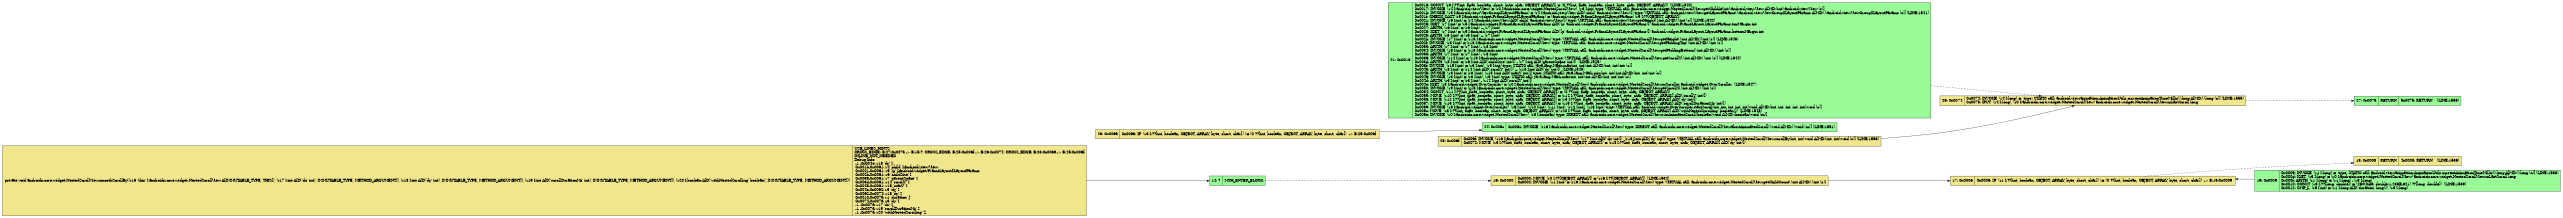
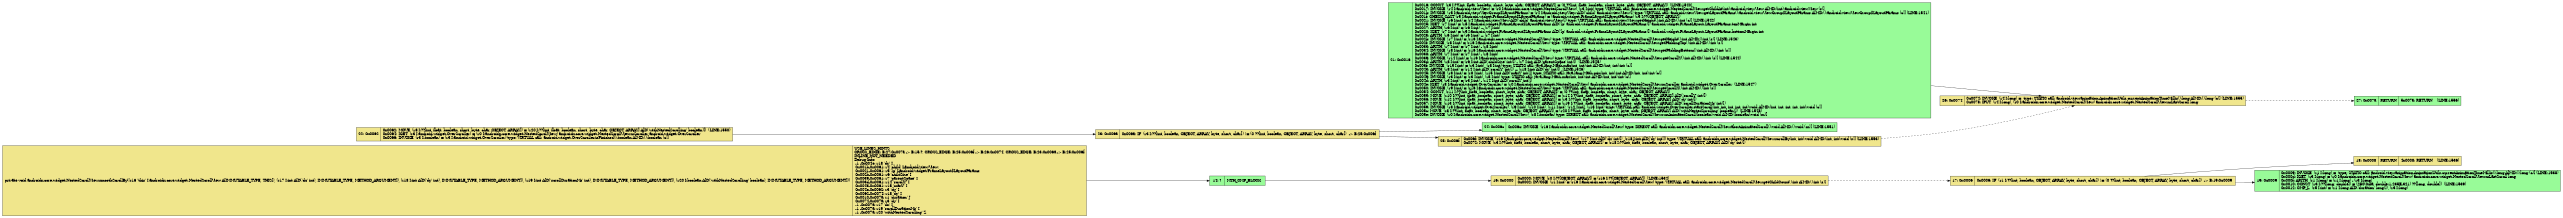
edge "21: 0x0016" -> "26: 0x0074": style dashed -> solid
edge "25: 0x006f" -> "26: 0x0074": style solid -> dashed
node "22: 0x0062": added
edge "23: 0x006a" -> "25: 0x006f": added
edge "17: 0x0006" -> "18: 0x0008": style dashed -> solid
edge "19: 0x0009" -> "17: 0x0006": reversed
node "14: ?": text "MTH_ENTER_BLOCK" -> "MTH_CMP_BLOCK"
edge "14: ?" -> "16: 0x0000": style dashed -> solid
edge "16: 0x0000" -> "17: 0x0006": style solid -> dashed
